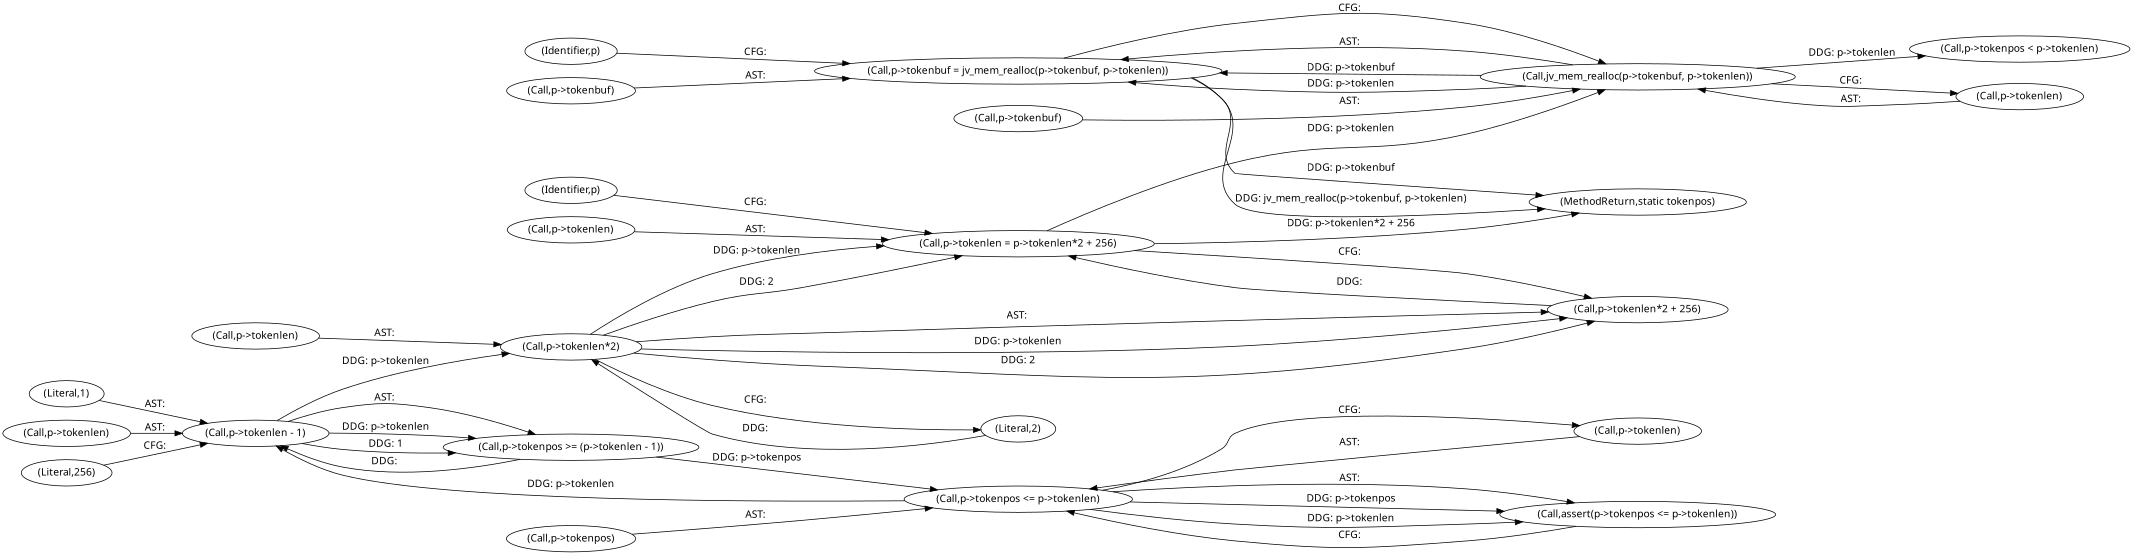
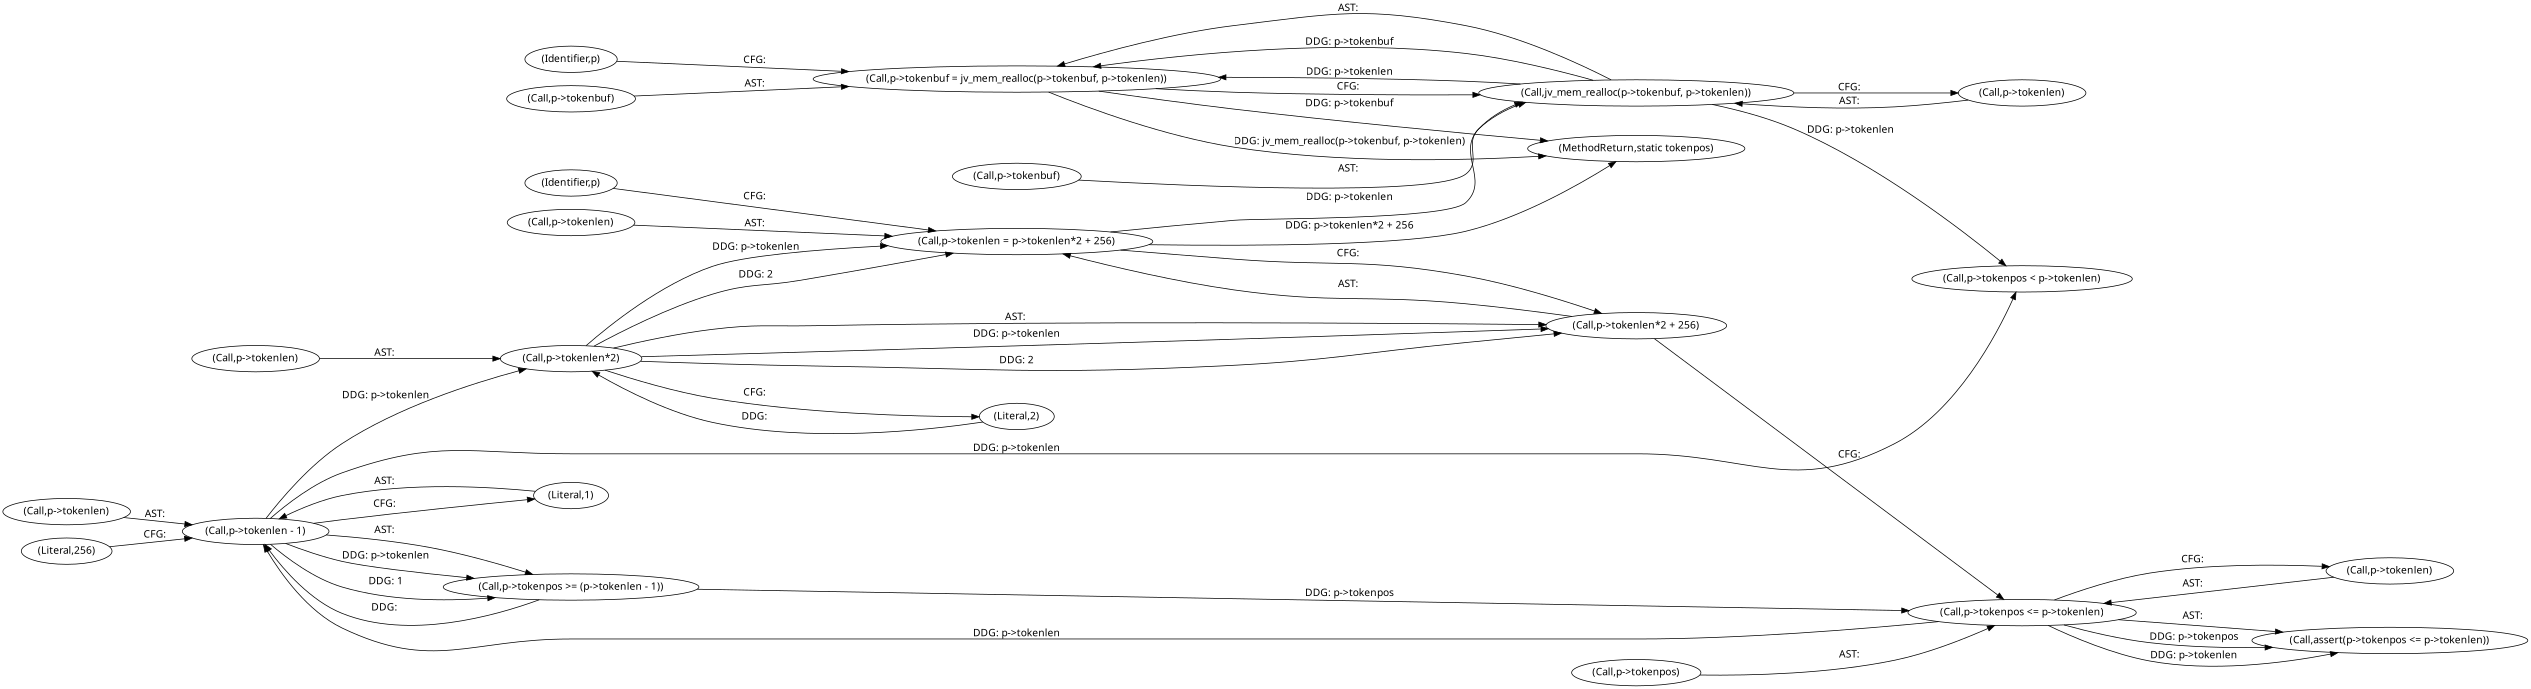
edge "(Call,p->tokenlen*2 + 256)" -> "(Call,p->tokenlen = p->tokenlen*2 + 256)": label "DDG: " -> "AST: "
edge "(Call,p->tokenlen - 1)" -> "(Call,p->tokenpos < p->tokenlen)": added, label "DDG: p->tokenlen"
edge "(Call,p->tokenlen - 1)" -> "(Literal,1)": added, label "CFG:"
edge "(Call,assert(p->tokenpos <= p->tokenlen))" -> "(Call,p->tokenpos <= p->tokenlen)": now "(Call,p->tokenlen*2 + 256)" -> "(Call,p->tokenpos <= p->tokenlen)"
